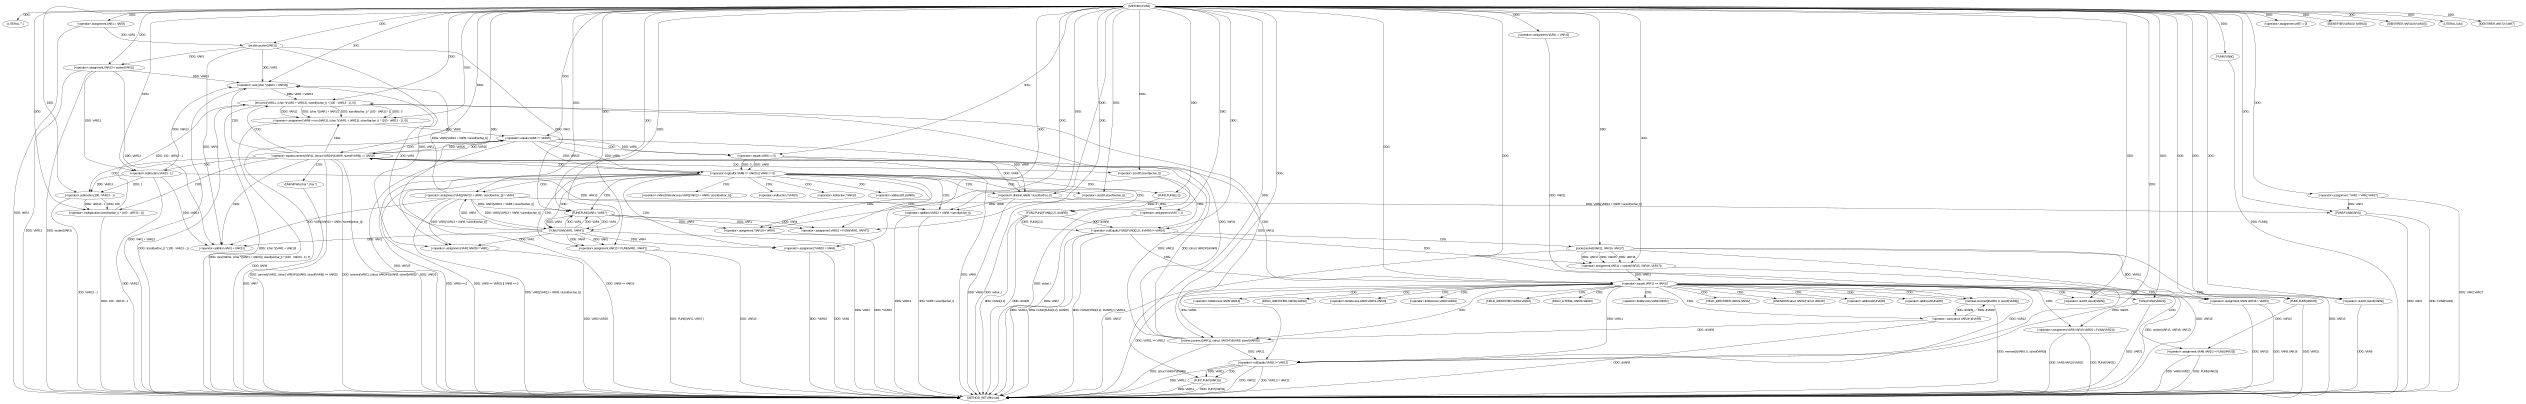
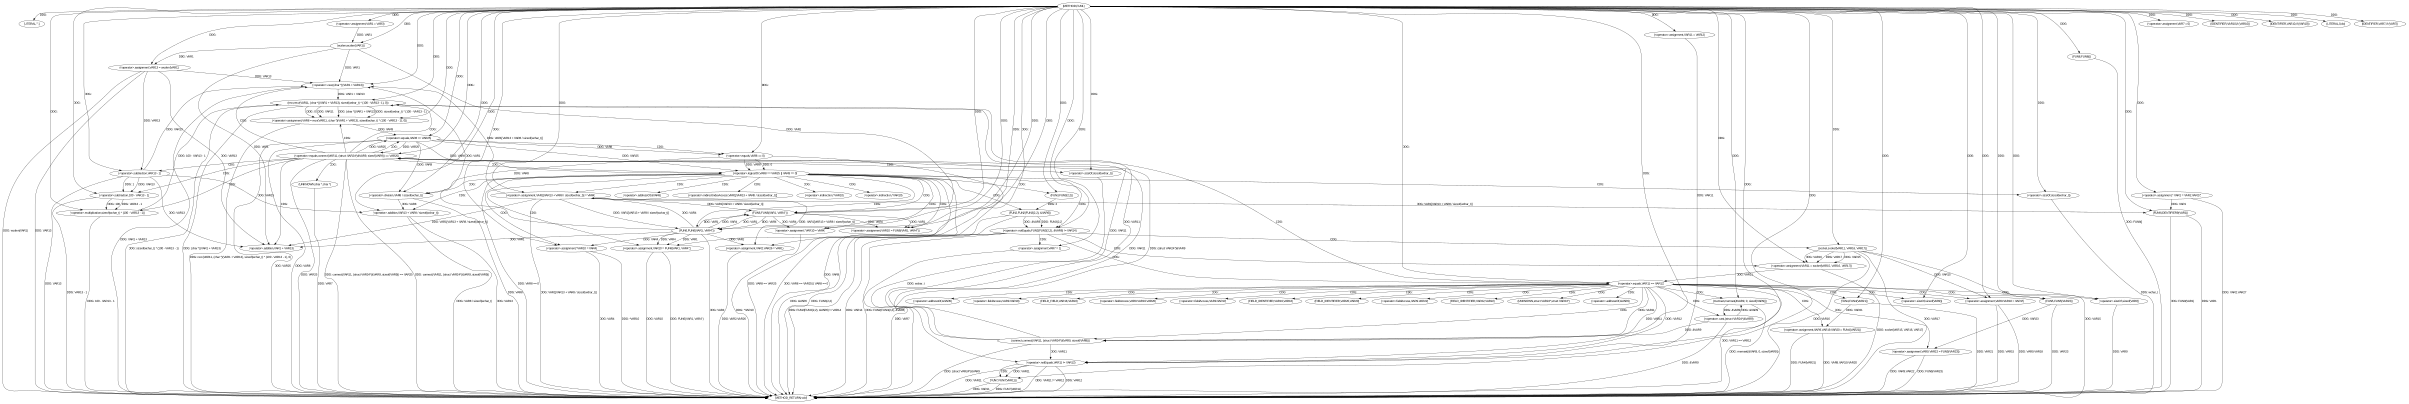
edge "(wcslen,wcslen(VAR1))" -> "(<operator>.assignment,VAR2.VAR26 = VAR1)": removed, label "DDG: VAR1"
edge "(<operator>.division,VAR8 / sizeof(wchar_t))" -> "(<operator>.assignment,VAR7 = 1)": now "(<operator>.notEquals,FUN2(FUN3(2,2), &VAR6) != VAR14)" -> "(<operator>.assignment,VAR7 = 1)"
node "(FUN9,FUN9(VAR1))": label "(FUN9,FUN9(VAR1))" -> "(FUN9,IDENTIFIER9(VAR1))"
node "(FIELD_IDENTIFIER,VAR18,VAR18)": label "(FIELD_IDENTIFIER,VAR18,VAR18)" -> "(FIELD_FIELD,VAR18,VAR18)"
node "(FIELD_LITERAL,VAR20,VAR20)": label "(FIELD_LITERAL,VAR20,VAR20)" -> "(FIELD_IDENTIFIER,VAR20,VAR20)"
edge "(<operator>.assignment,VAR1 = VAR3)" -> "(METHOD_RETURN,void)": removed, label "DDG: VAR3"
